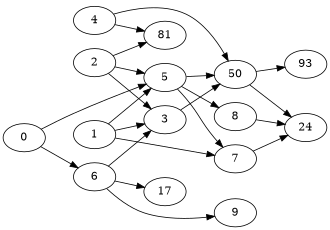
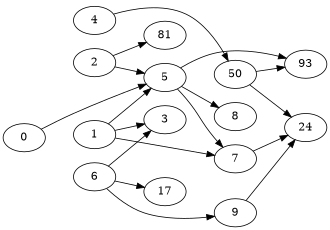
edge "4" -> "81": removed
edge "5" -> "50": now "5" -> "93"
edge "2" -> "3": removed
edge "3" -> "50": removed
edge "8" -> "24": now "9" -> "24"
edge "0" -> "6": removed
